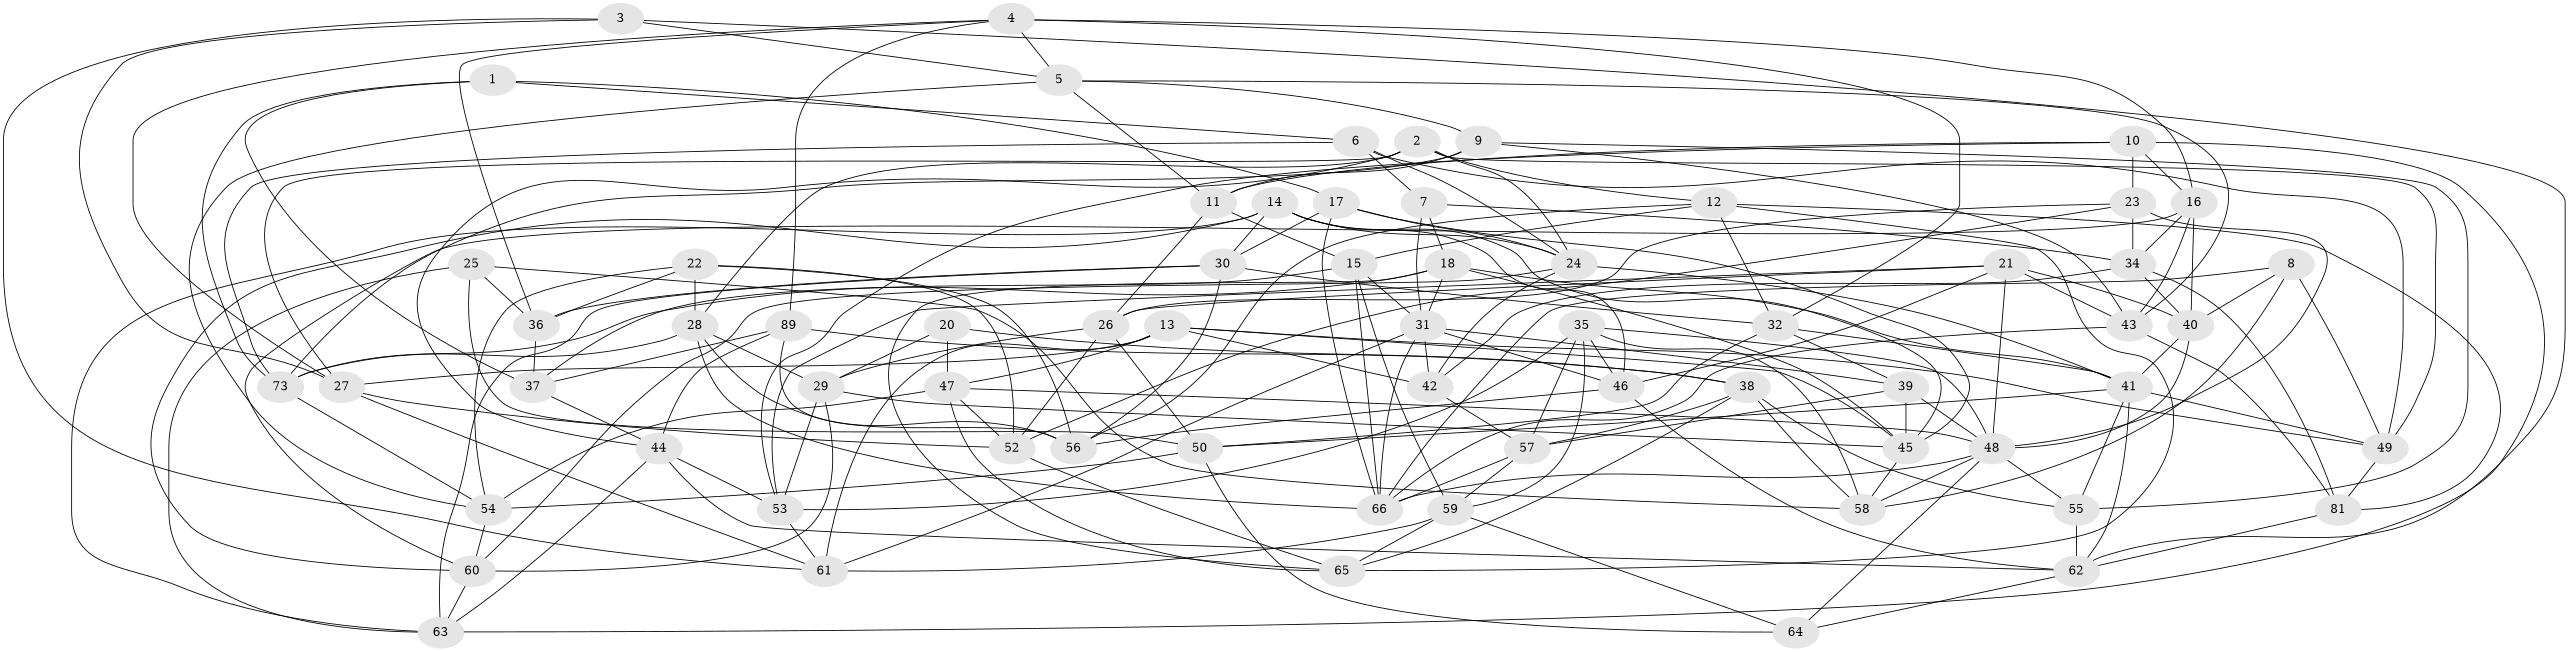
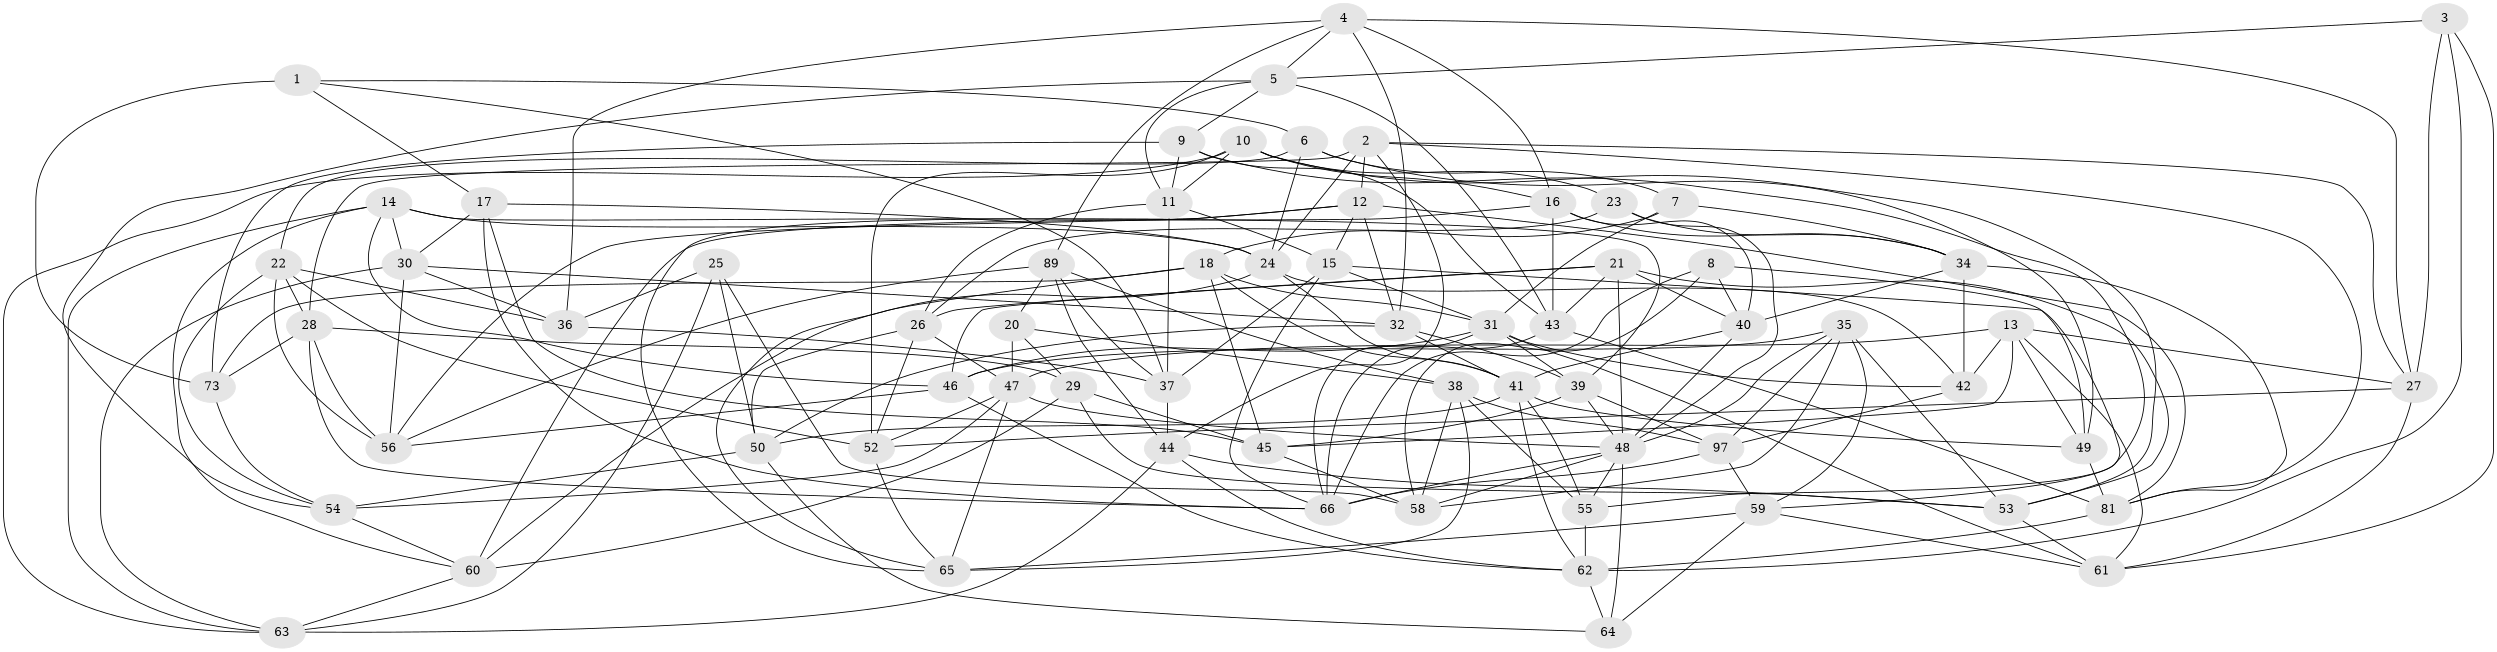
edge "6" -- "73": now "6" -- "22"
edge "2" -- "49": now "2" -- "81"
edge "23" -- "52": now "10" -- "52"
edge "89" -- "20": added
edge "11" -- "37": added
edge "14" -- "45": now "14" -- "39"
edge "26" -- "29": now "26" -- "47"
node "57": label "57" -> "97"
